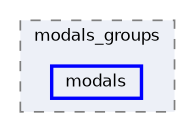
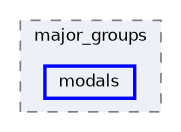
cluster "modals_groups": label "modals_groups" -> "major_groups"
